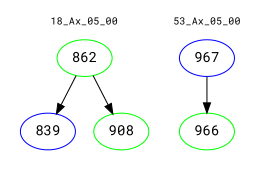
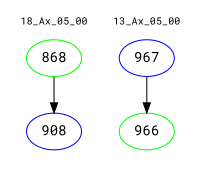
cluster "53_Ax_05_00": label "53_Ax_05_00" -> "13_Ax_05_00"
node "862": label "862" -> "868"
node "839": removed
node "908": color green -> blue
